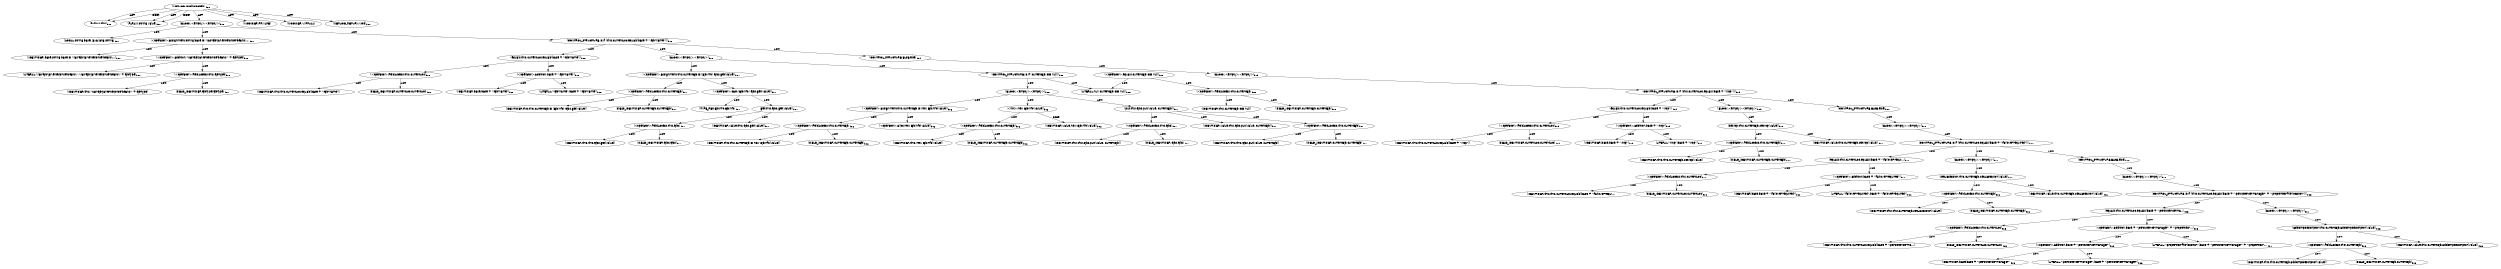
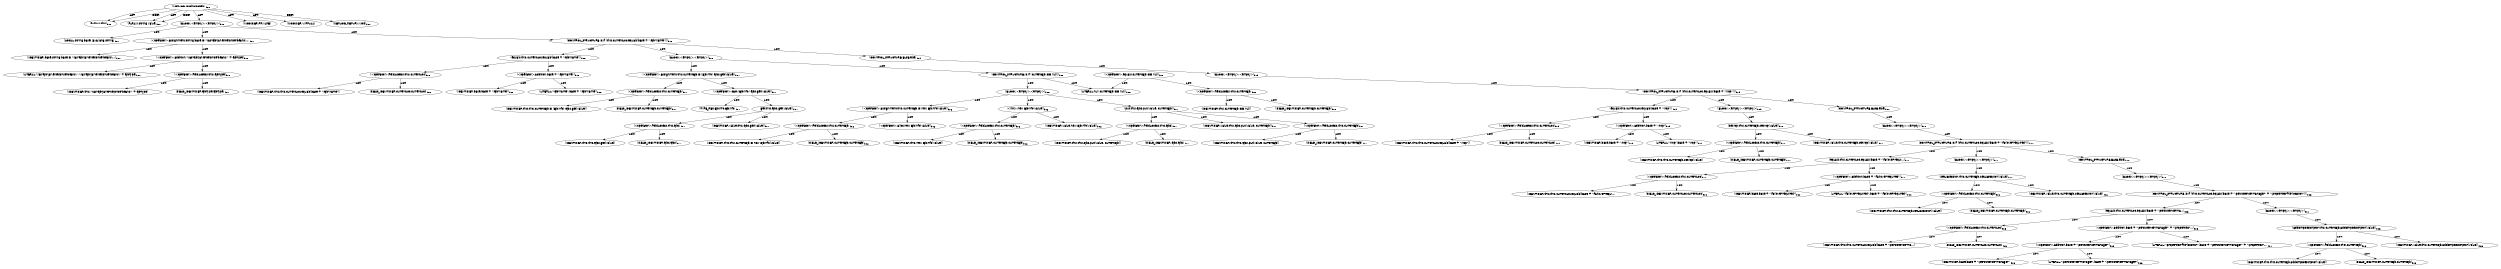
edge "(METHOD,iasCharacters)" -> "(METHOD_RETURN,void)": label "AST: " -> "DDG: "
edge "(<init>,new EjbInfo(value))" -> "(IDENTIFIER,value,new EjbInfo(value))": label "DDG: " -> "AST: "
